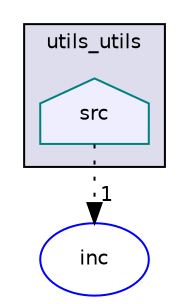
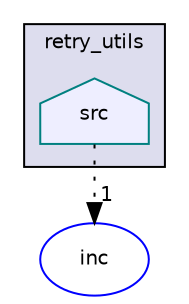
cluster "utils_utils": label "utils_utils" -> "retry_utils"
